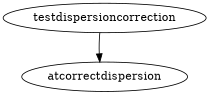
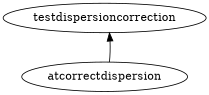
edge "testdispersioncorrection" -> "atcorrectdispersion": reversed
